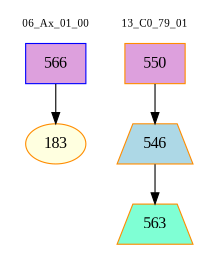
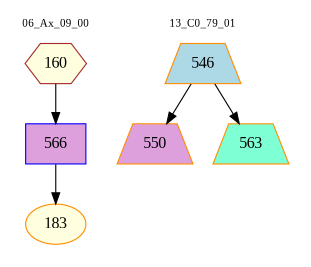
cluster "06_Ax_01_00": label "06_Ax_01_00" -> "06_Ax_09_00"
node "160": added
node "550": shape box -> trapezium
edge "550" -> "546": reversed
